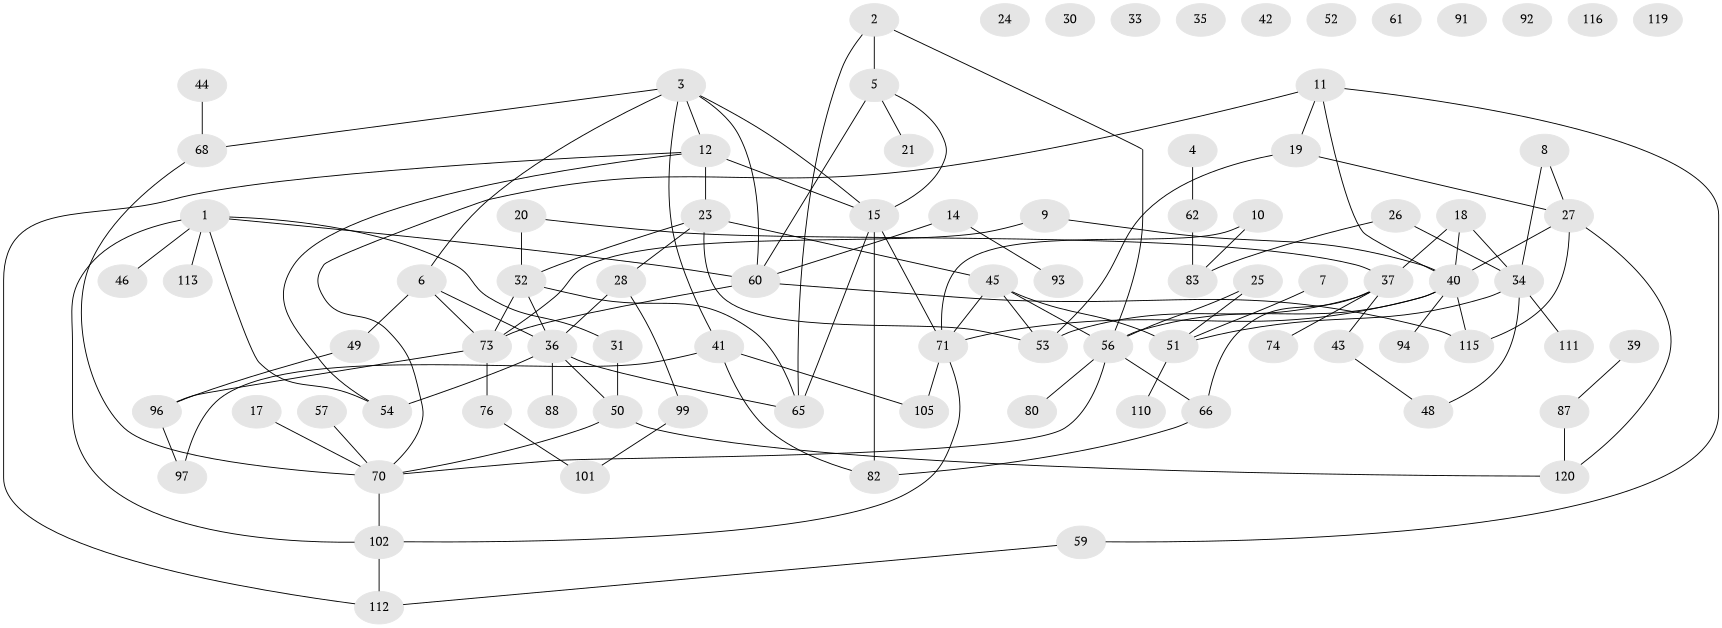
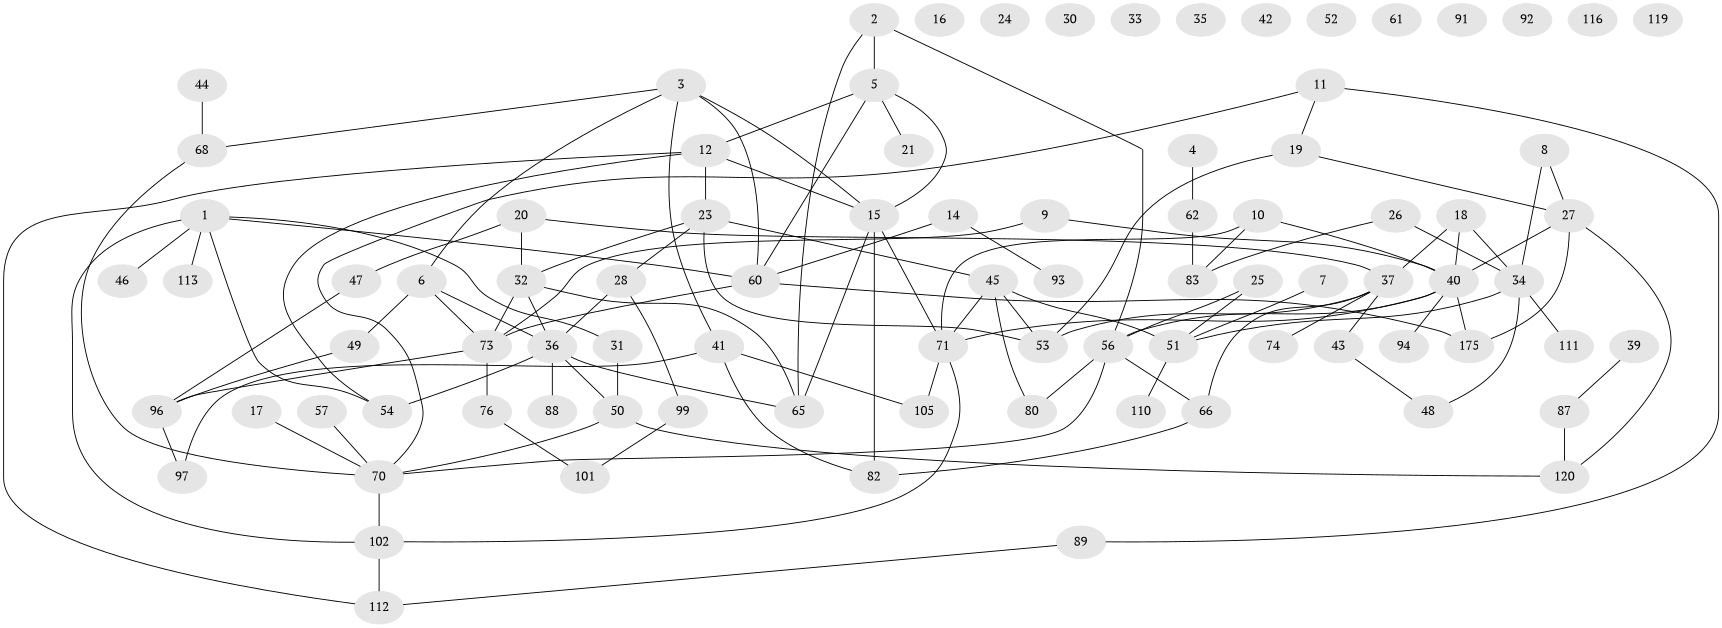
node "16": added
edge "3" -- "12": now "5" -- "12"
edge "11" -- "40": now "10" -- "40"
node "47": added
edge "45" -- "56": now "45" -- "80"
node "115": label "115" -> "175"
node "59": label "59" -> "89"
